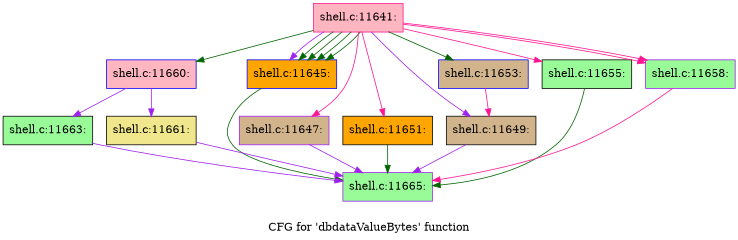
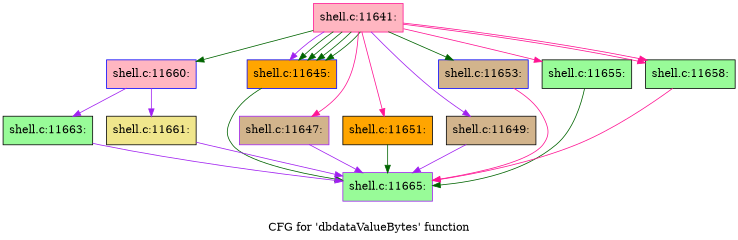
node "shell.c:11658:": color purple -> black
edge "shell.c:11653:" -> "shell.c:11649:": now "shell.c:11653:" -> "shell.c:11665:"
